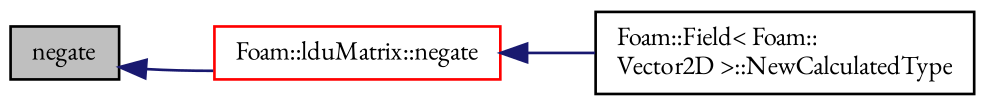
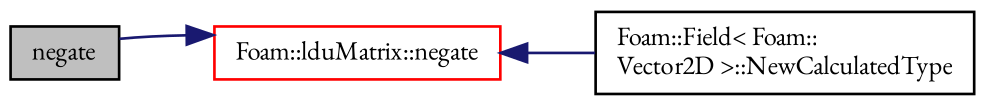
edge "Foam::lduMatrix::negate" -> "negate": reversed
